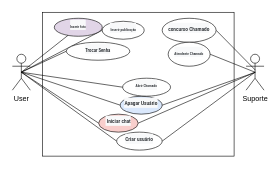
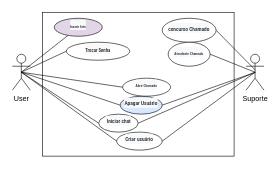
node "Inserir publicação": removed
edge "Inserir publicação" -- "User": removed
node "Iniciar chat": fillcolor #f8cecc -> #ffffff
